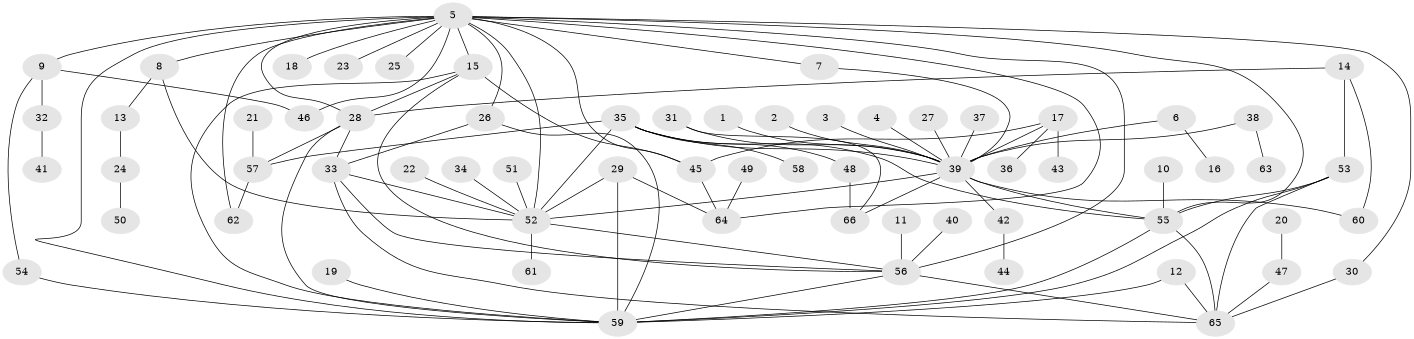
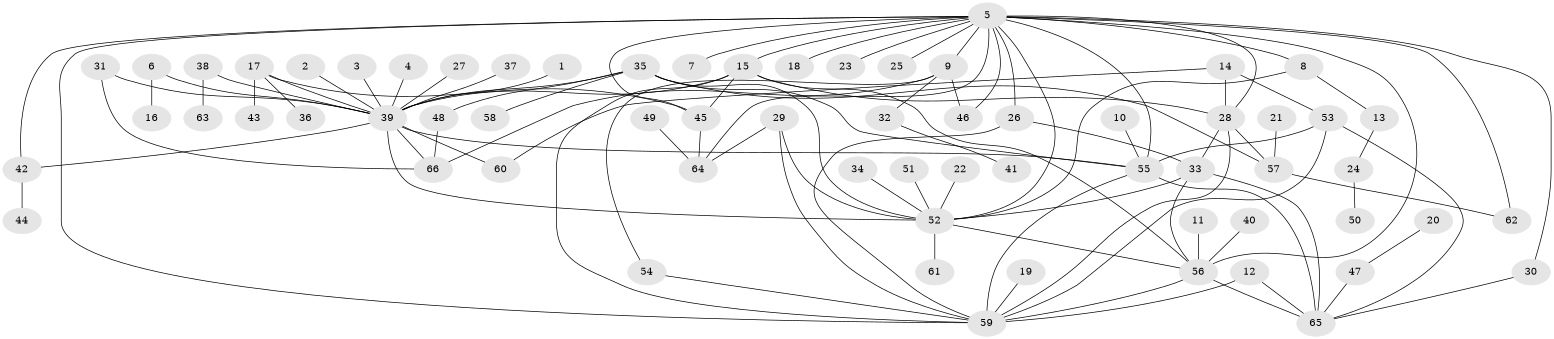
edge "5" -- "42": added
edge "7" -- "39": now "15" -- "39"
edge "9" -- "66": added
